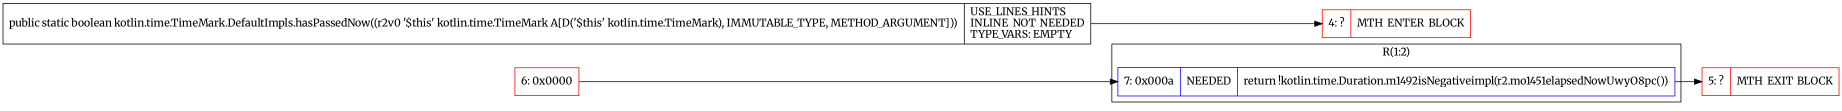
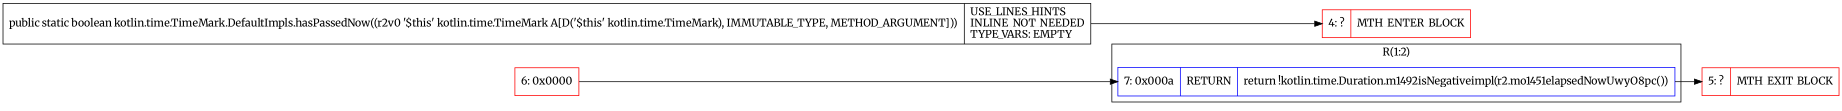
node "7: 0x000a": text "NEEDED" -> "RETURN"
